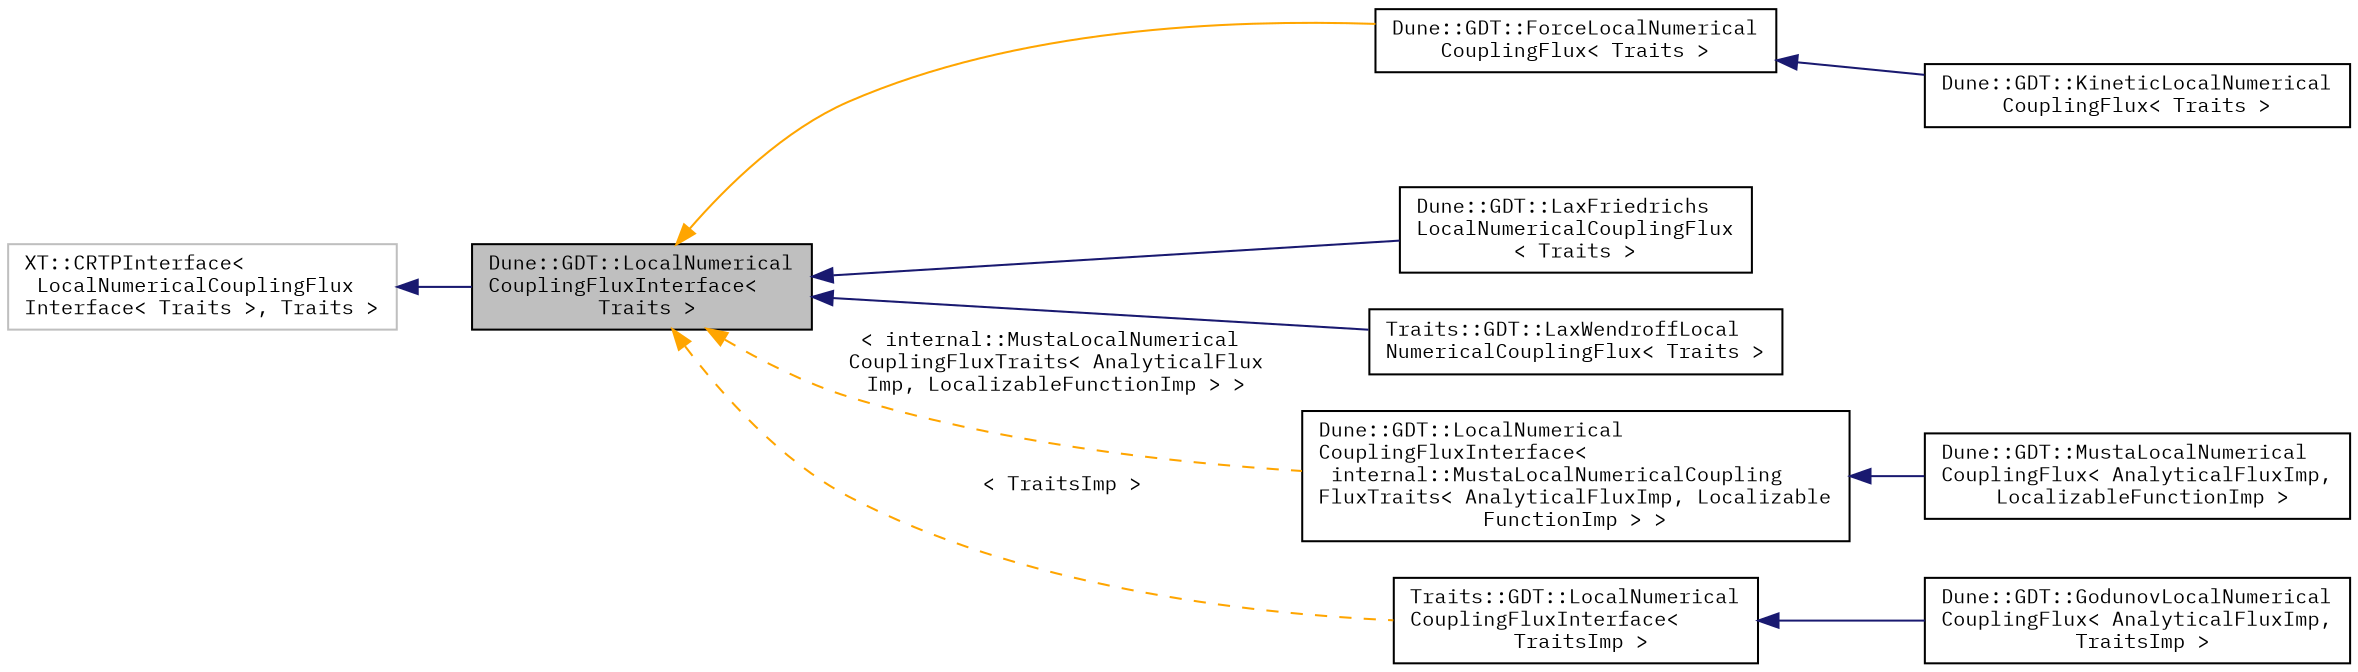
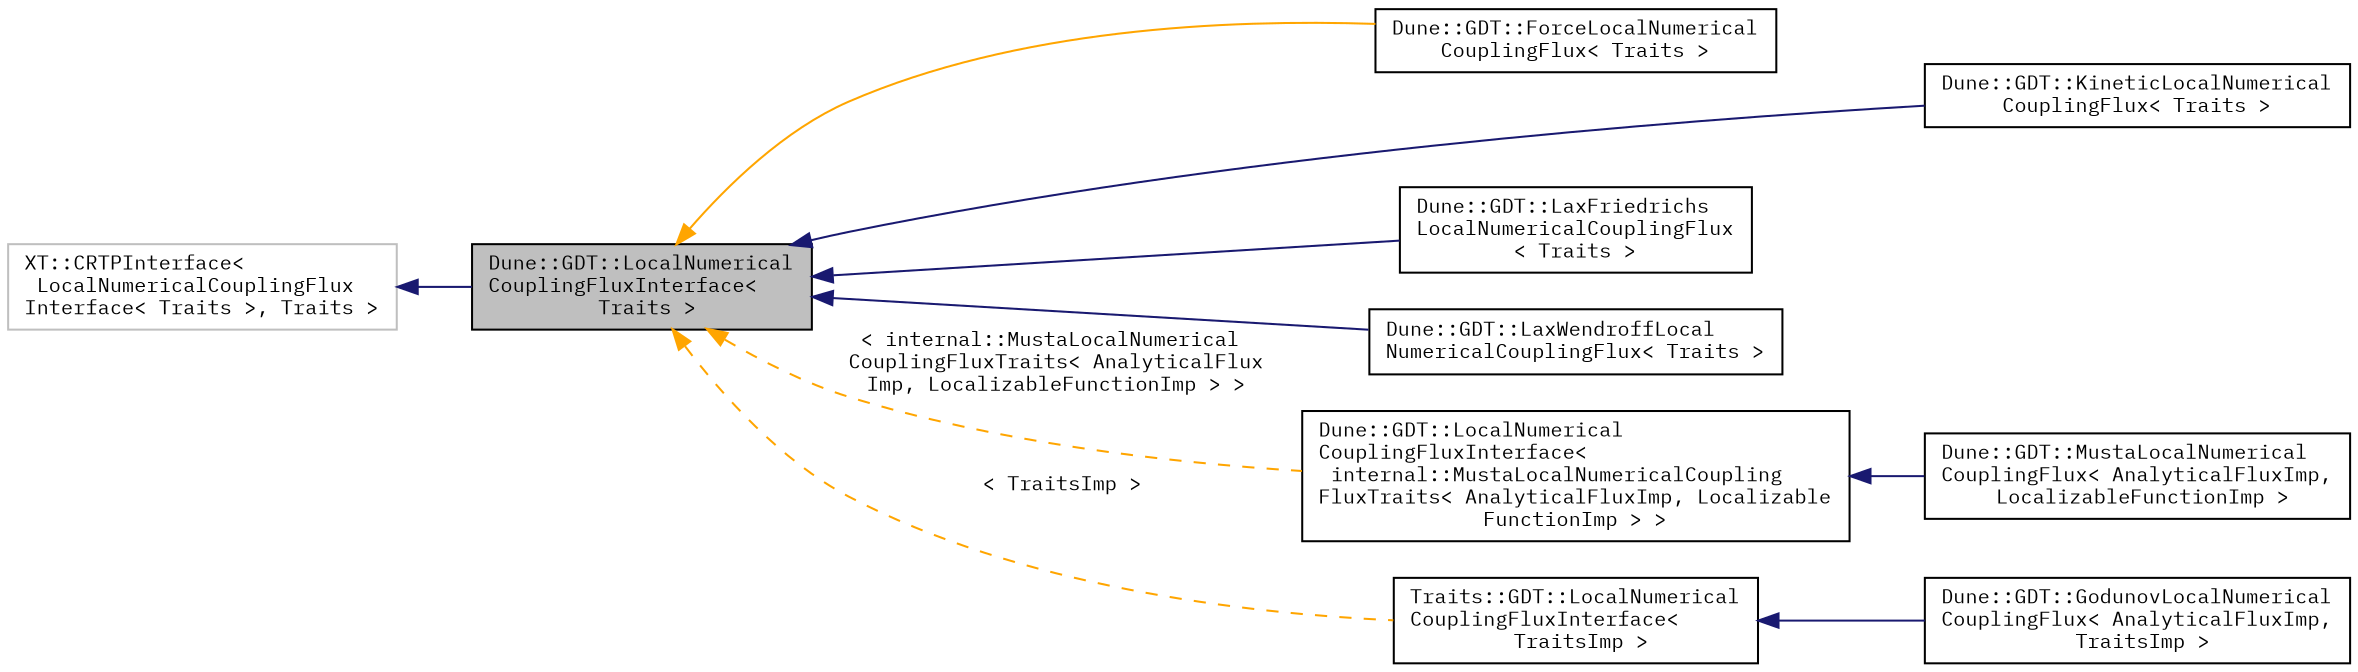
edge "Dune::GDT::KineticLocalNumerical CouplingFlux< Traits >" -> "Dune::GDT::ForceLocalNumerical CouplingFlux< Traits >": now "Dune::GDT::KineticLocalNumerical CouplingFlux< Traits >" -> "Dune::GDT::LocalNumerical CouplingFluxInterface< Traits >"
node "Traits::GDT::LaxWendroffLocal NumericalCouplingFlux< Traits >": label "Traits::GDT::LaxWendroffLocal NumericalCouplingFlux< Traits >" -> "Dune::GDT::LaxWendroffLocal NumericalCouplingFlux< Traits >"
